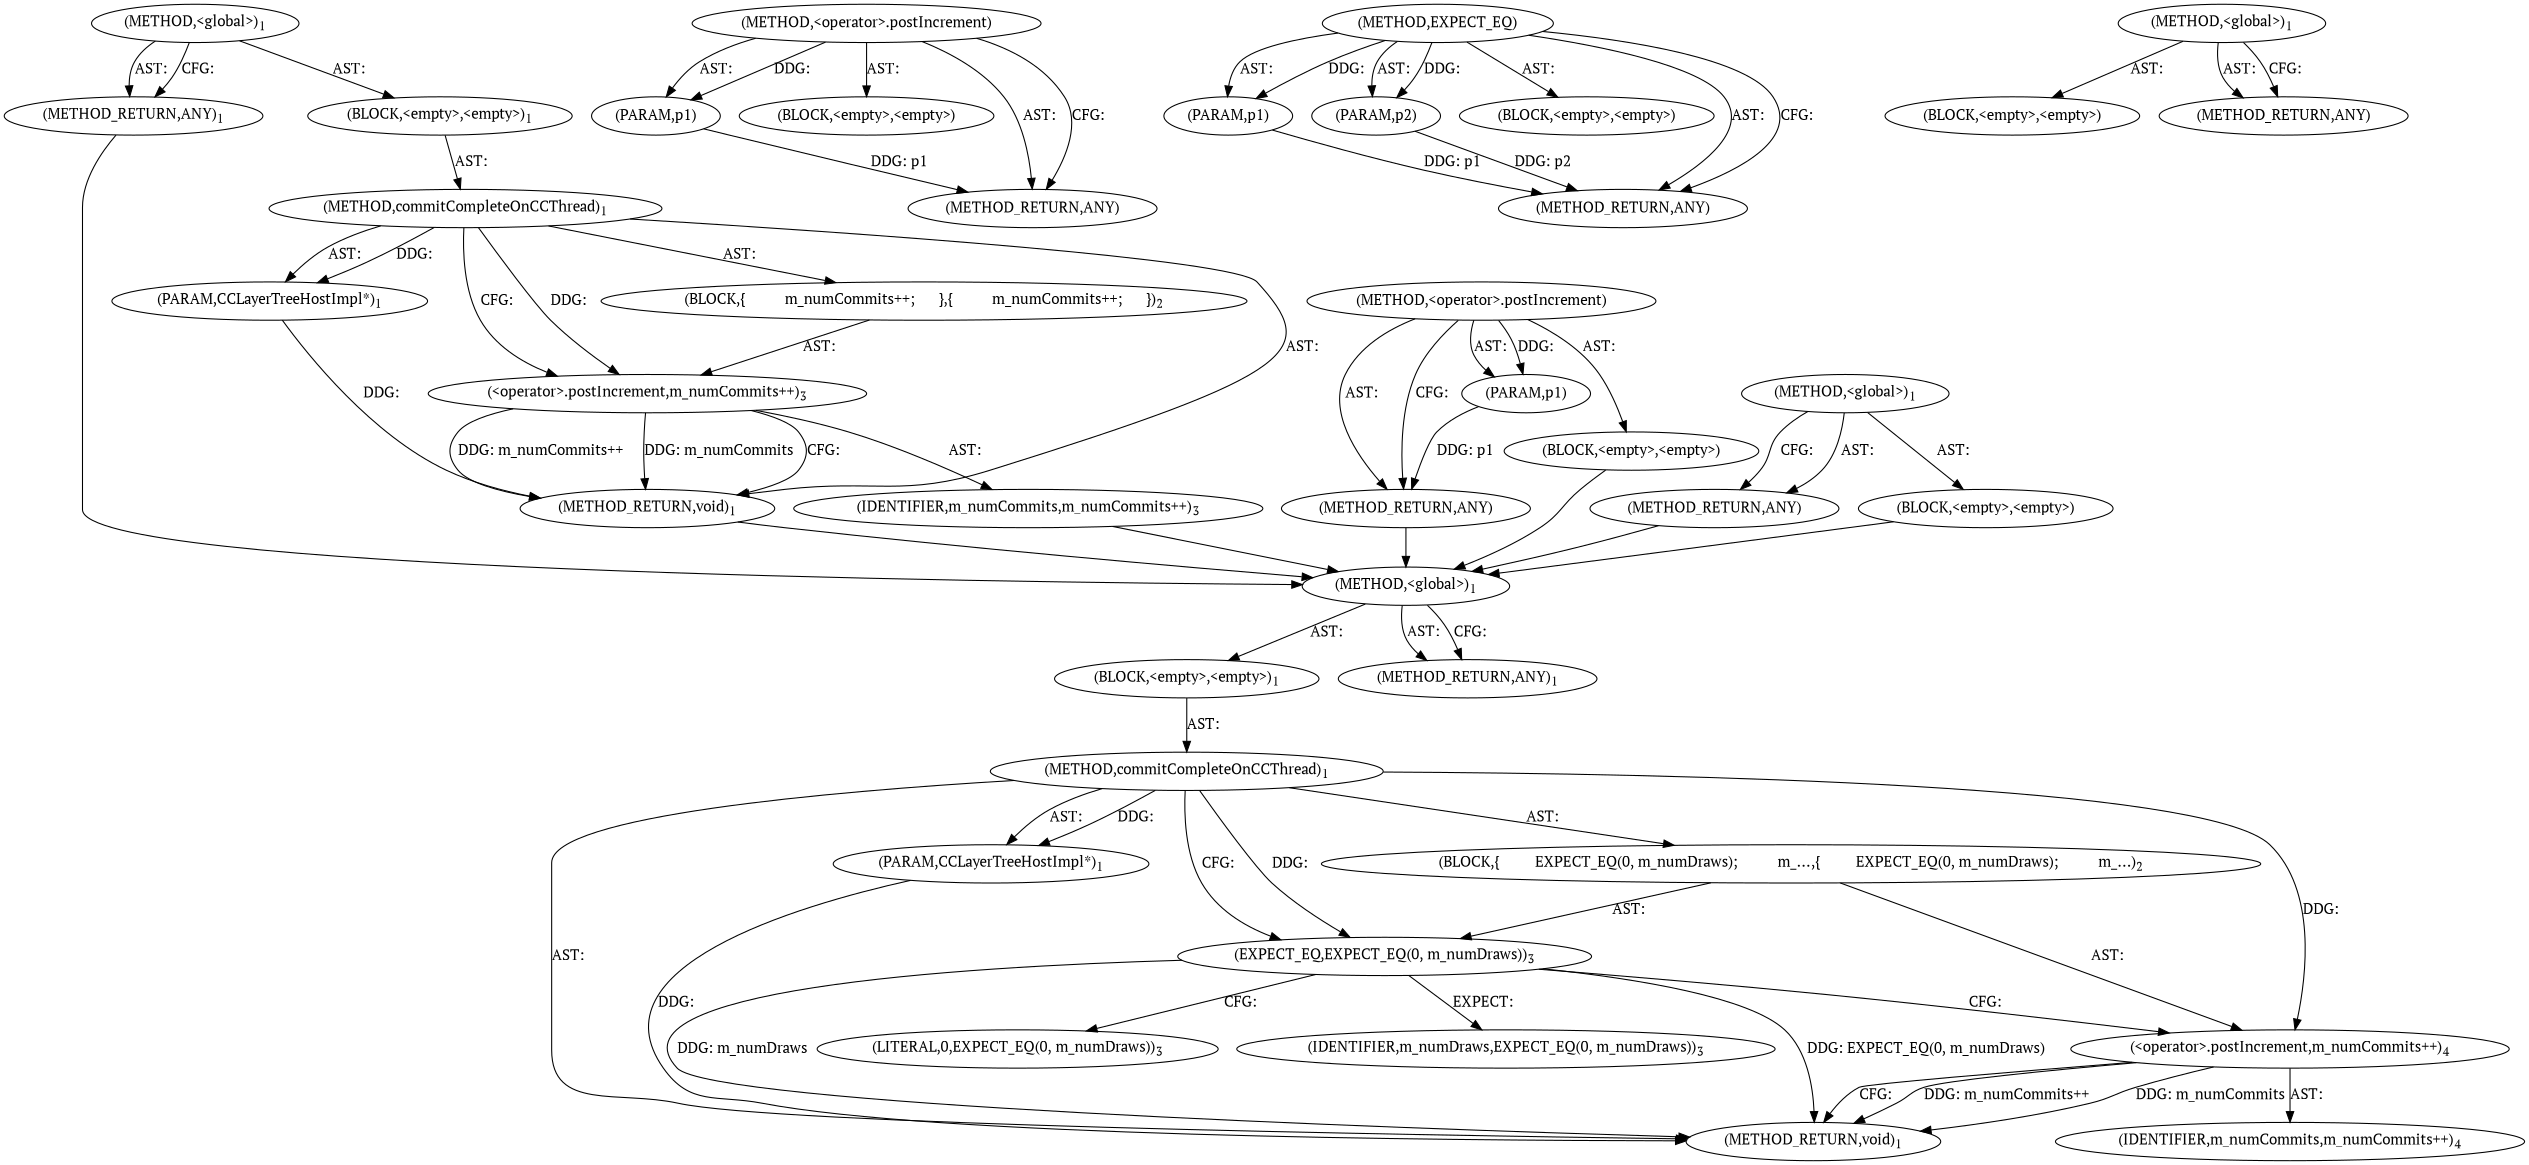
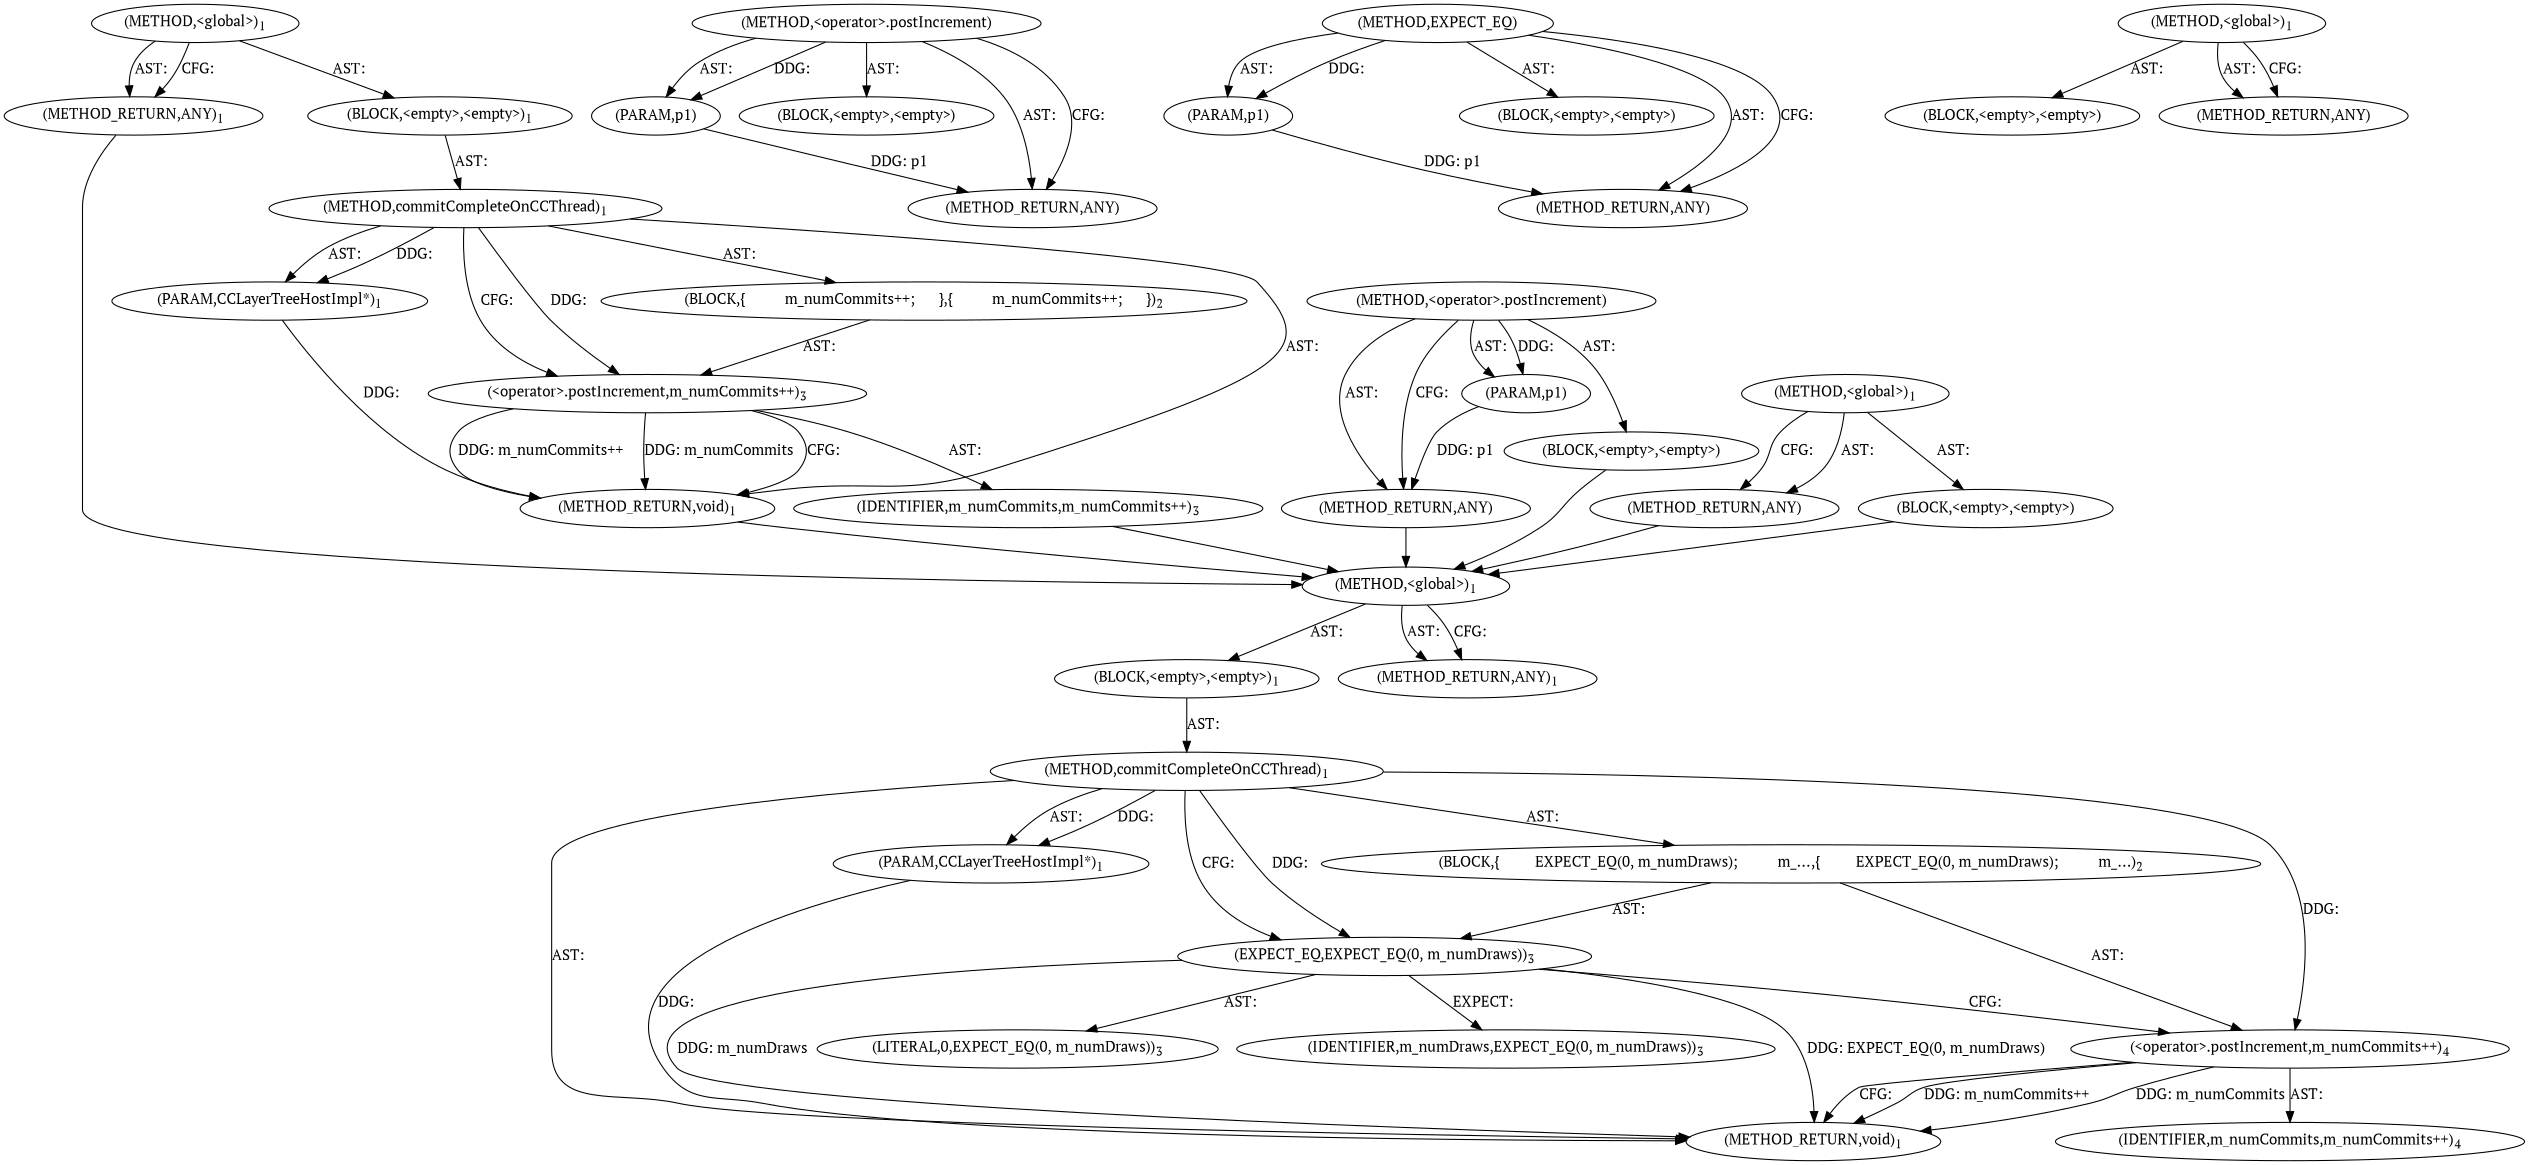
node "(PARAM,p2)": removed
edge "(EXPECT_EQ,EXPECT_EQ(0, m_numDraws))" -> "(LITERAL,0,EXPECT_EQ(0, m_numDraws))": label "CFG: " -> "AST: "
